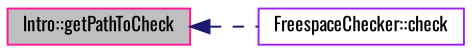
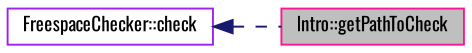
edge "FreespaceChecker::check" -> "Intro::getPathToCheck": reversed
